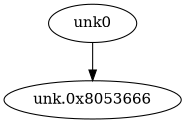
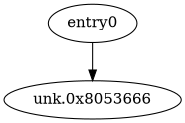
node "unk0": label "unk0" -> "entry0"
